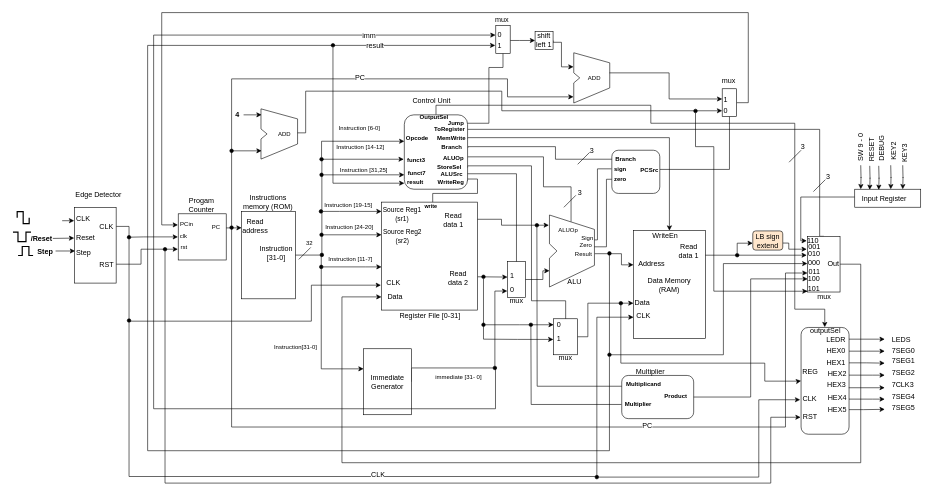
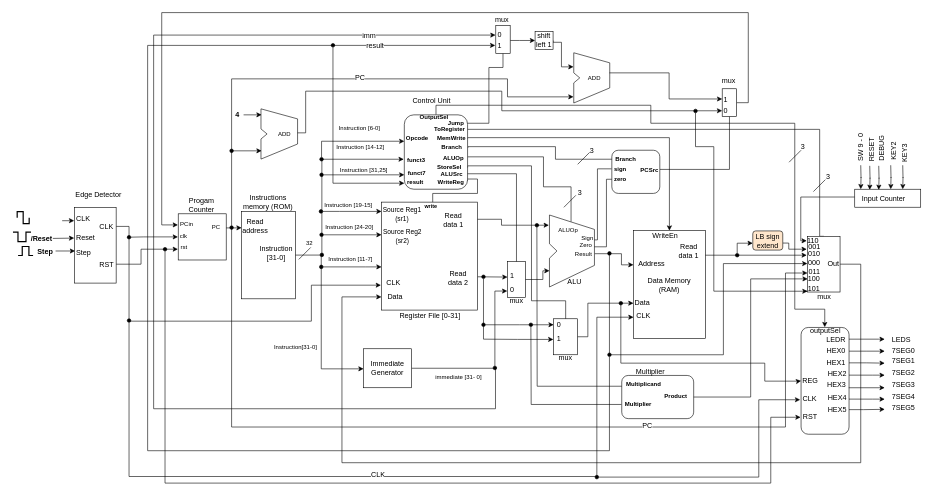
node "Input Register": label "Input Register" -> "Input Counter"
node "REG": moved (810, 372) -> (810, 381)
node "Immediate Generator": size 48x66 -> 48x39
node "7CLK3": label "7CLK3" -> "7SEG3"
